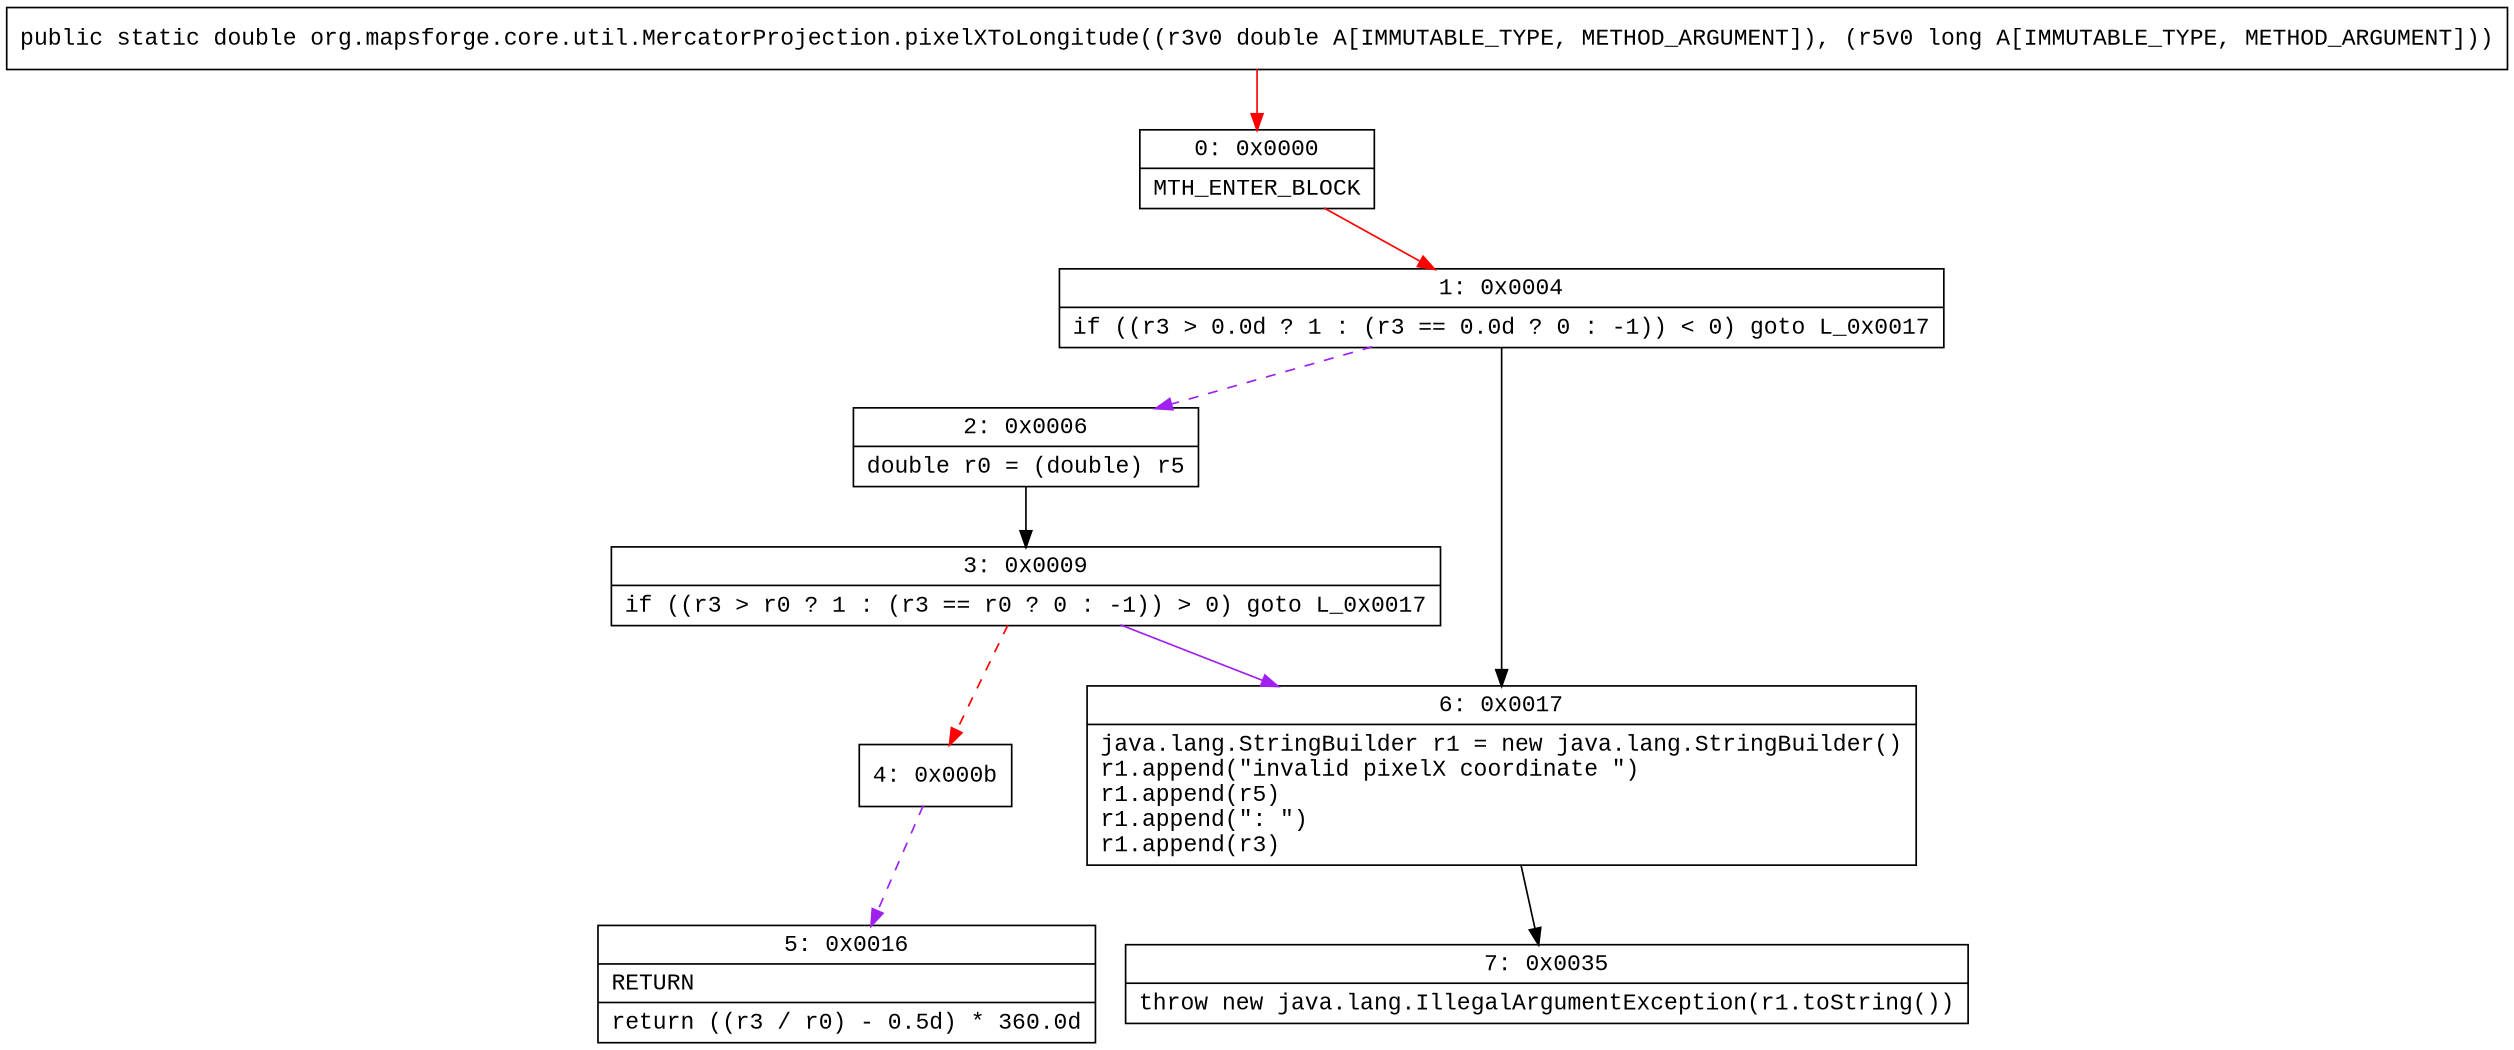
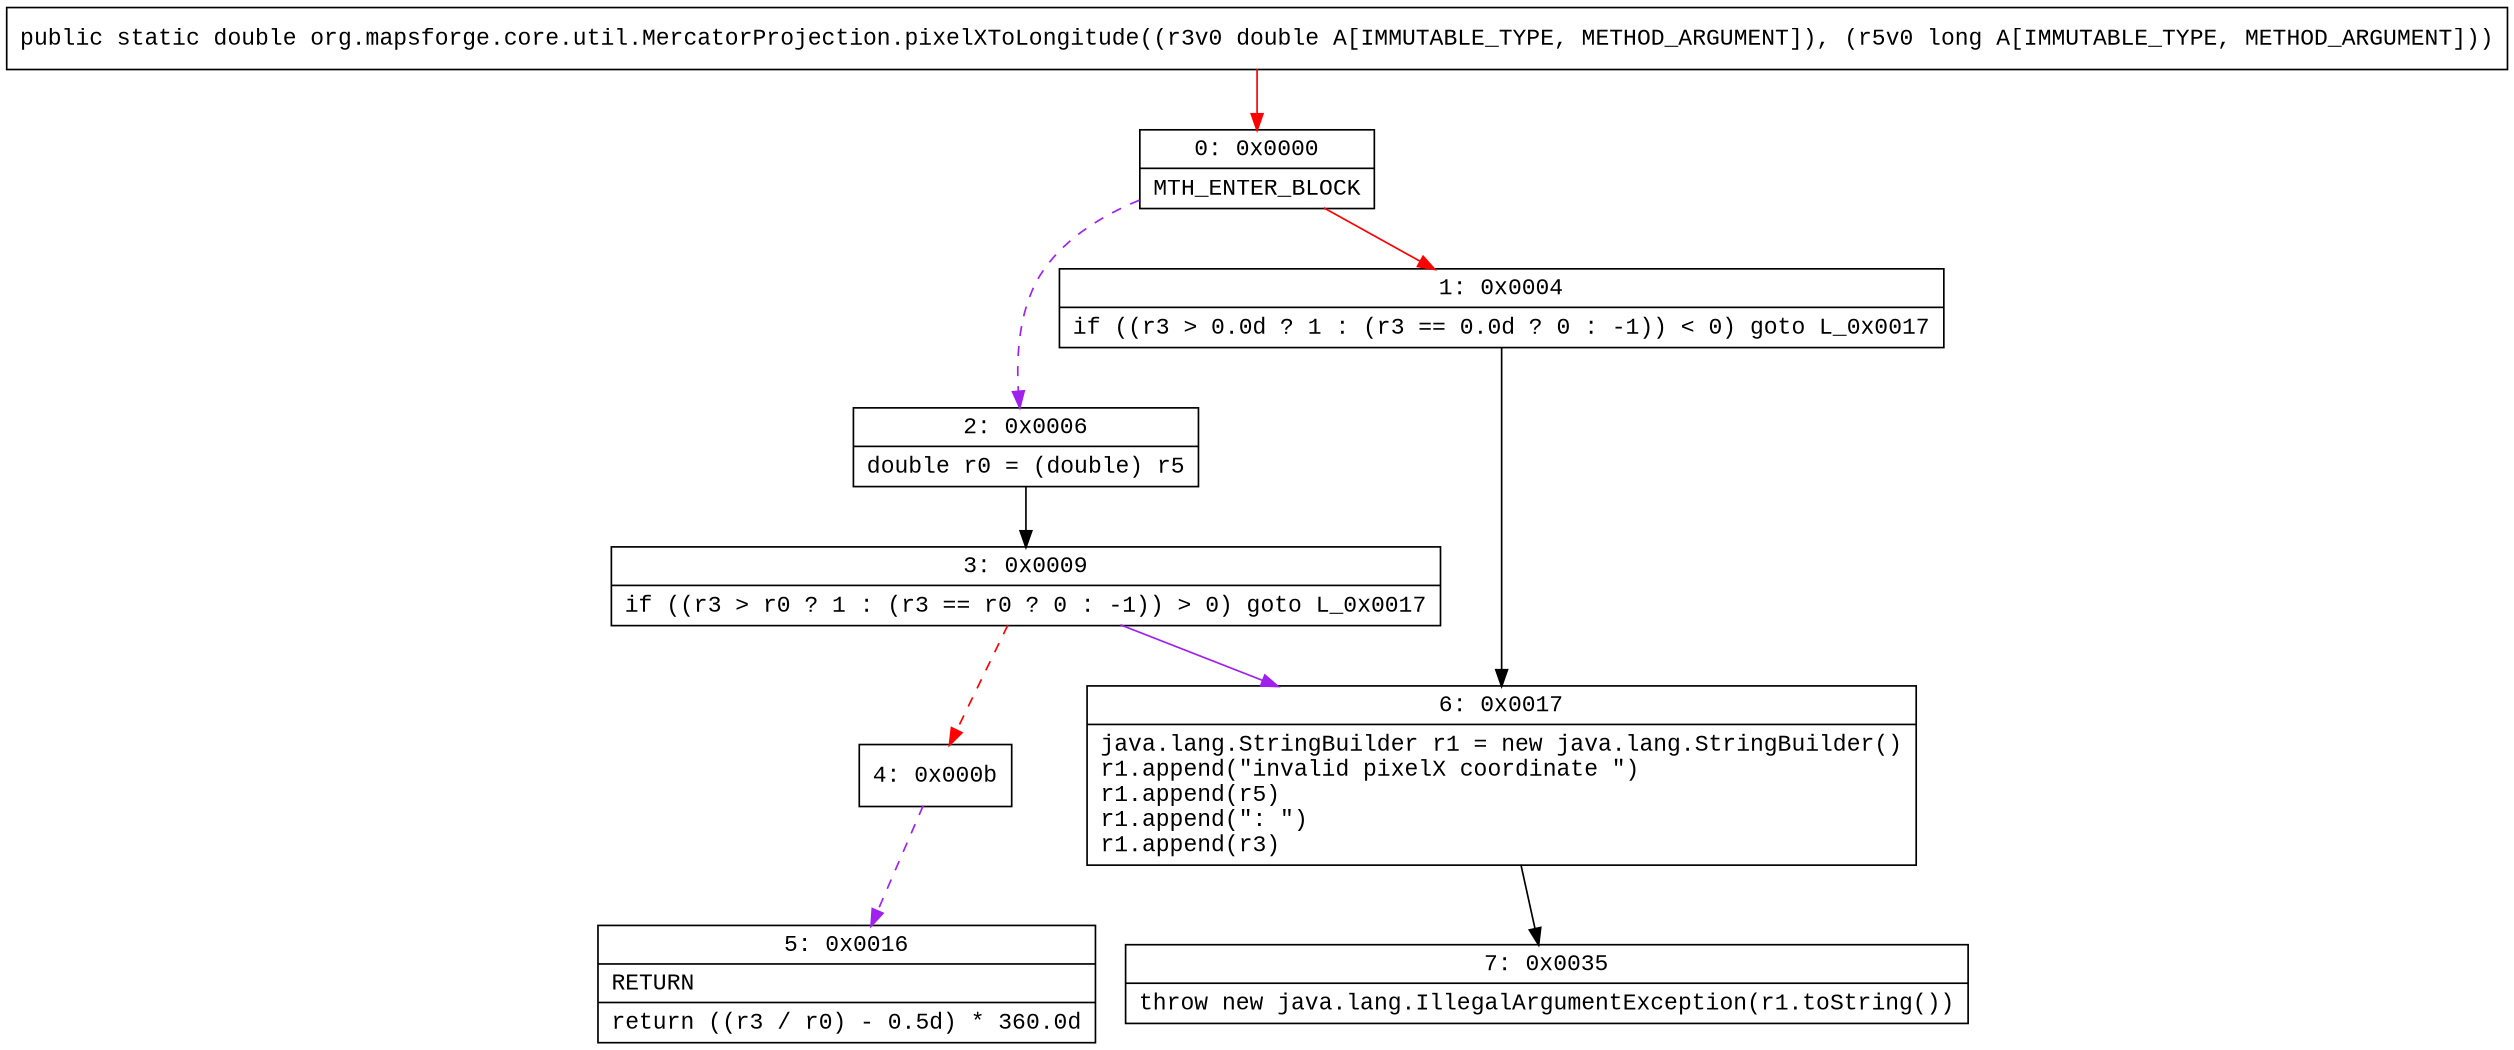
edge "1: 0x0004" -> "2: 0x0006": now "0: 0x0000" -> "2: 0x0006"
